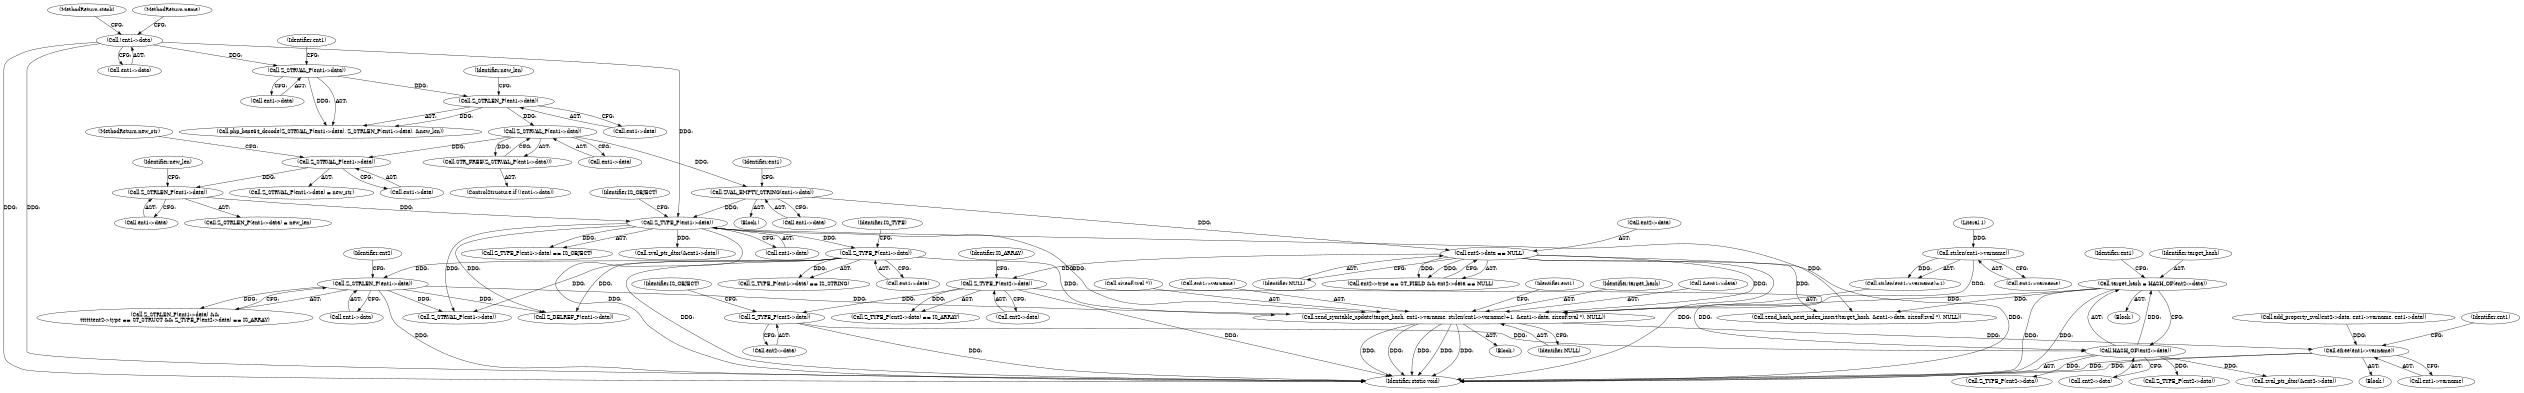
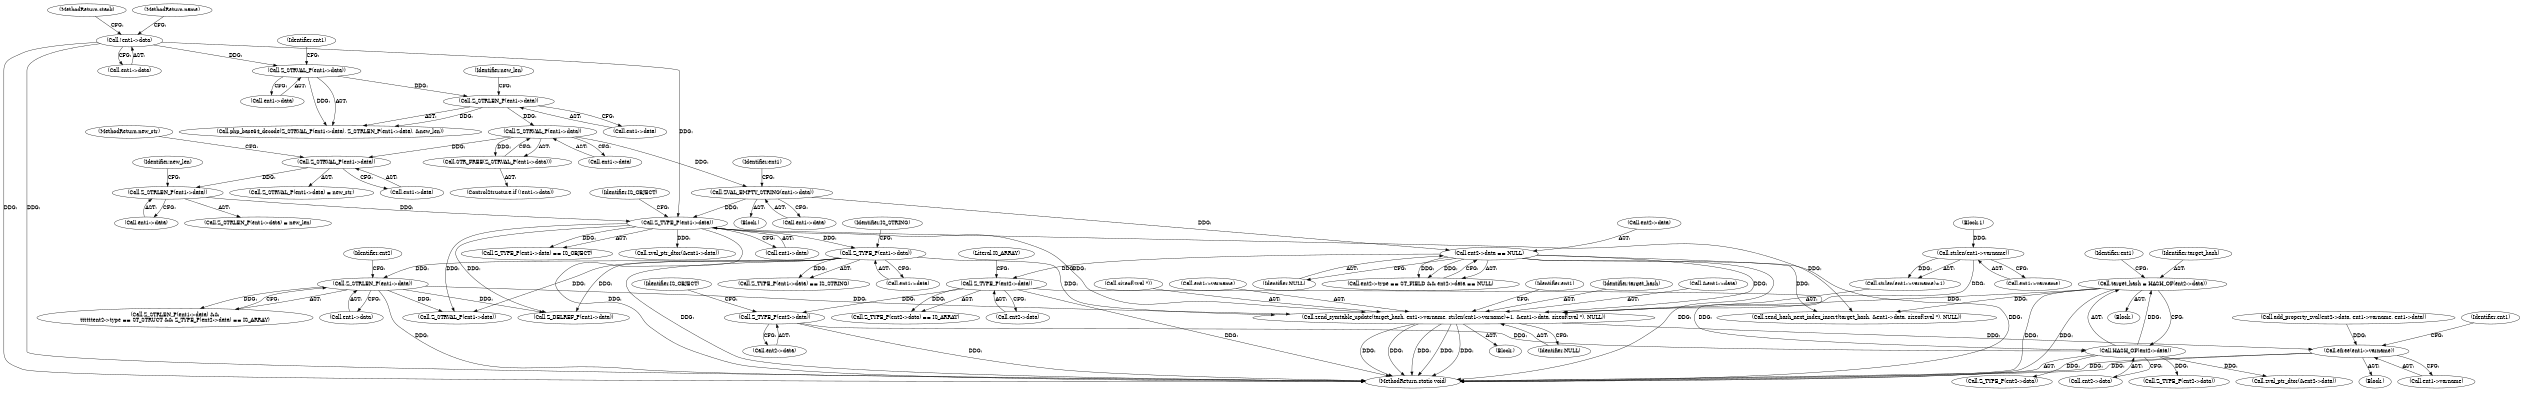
node "(Identifier,IS_TYPE)": label "(Identifier,IS_TYPE)" -> "(Identifier,IS_STRING)"
node "(Literal,1)": label "(Literal,1)" -> "(Block,1)"
node "(Identifier,IS_ARRAY)": label "(Identifier,IS_ARRAY)" -> "(Literal,IS_ARRAY)"
node "(Identifier,static void)": label "(Identifier,static void)" -> "(MethodReturn,static void)"
